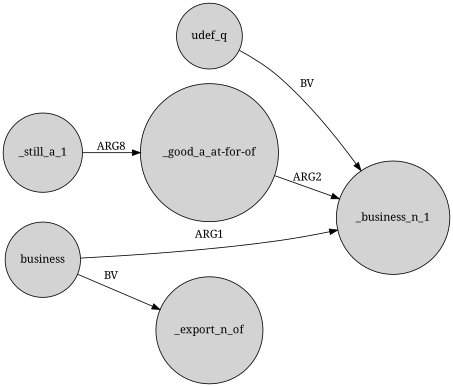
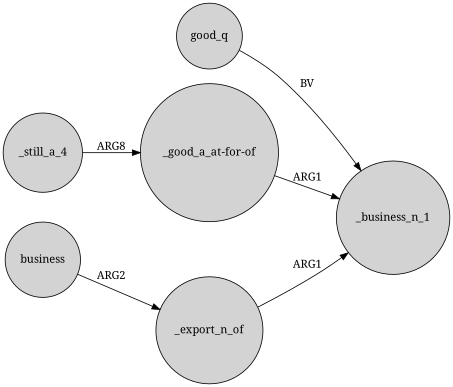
node "udef_q": label "udef_q" -> "good_q"
node "_still_a_1": label "_still_a_1" -> "_still_a_4"
edge "_good_a_at-for-of" -> "_business_n_1": label "ARG2" -> "ARG1"
edge "business" -> "_business_n_1": now "_export_n_of" -> "_business_n_1"
edge "business" -> "_export_n_of": label "BV" -> "ARG2"
